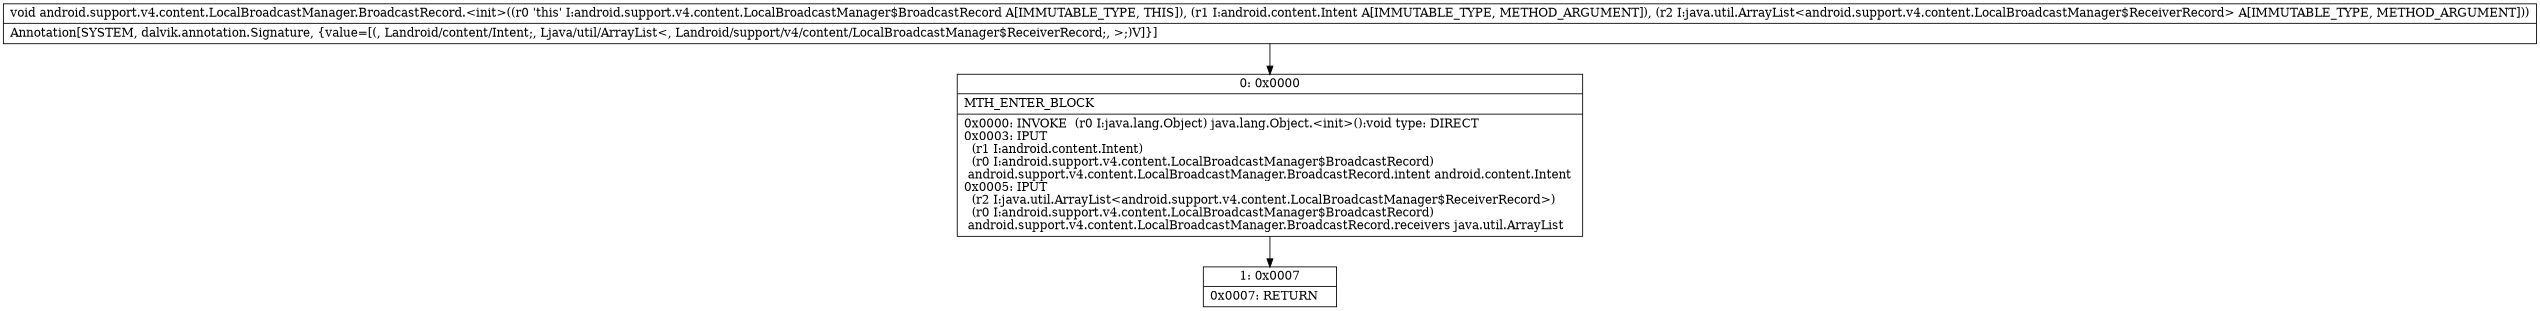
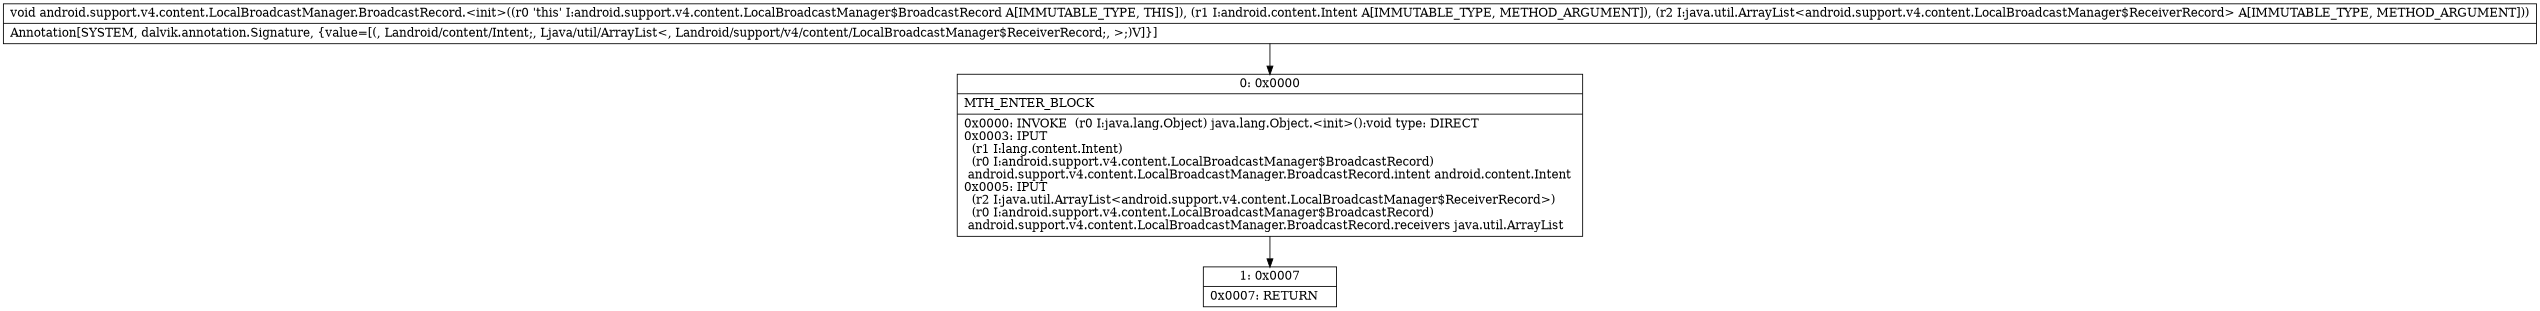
node "0: 0x0000": text "(r1 I:android.content.Intent)" -> "(r1 I:lang.content.Intent)"
